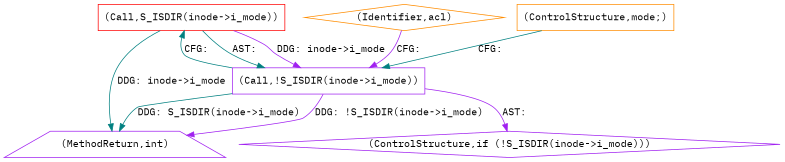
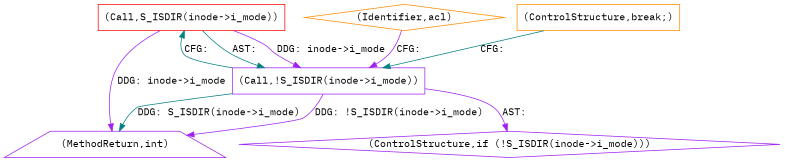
node "(ControlStructure,mode;)": label "(ControlStructure,mode;)" -> "(ControlStructure,break;)"
edge "(Call,S_ISDIR(inode->i_mode))" -> "(MethodReturn,int)": color teal -> purple
